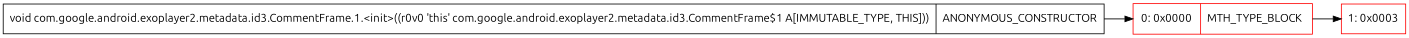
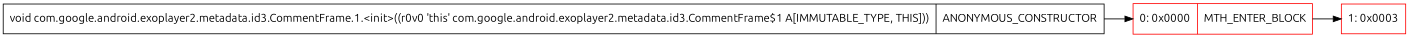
node "0: 0x0000": text "MTH_TYPE_BLOCK" -> "MTH_ENTER_BLOCK"
